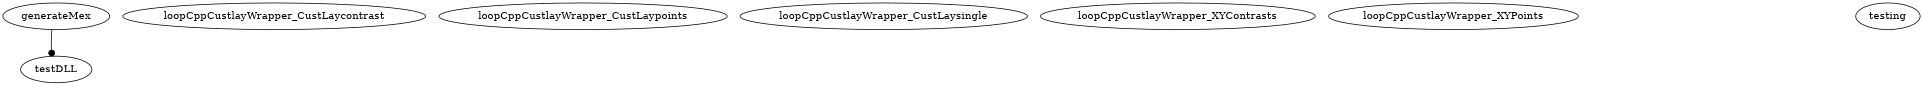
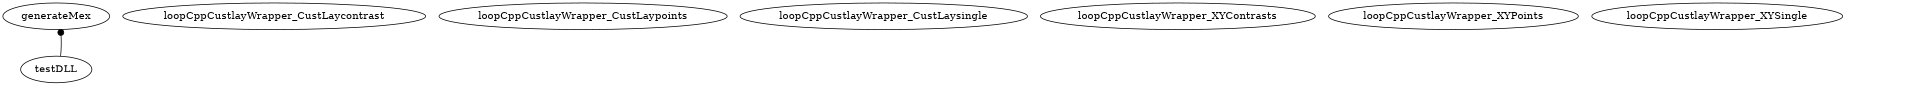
node "loopCppCustlayWrapper_XYSingle": added
node "testing": removed
edge "generateMex" -> "testDLL": reversed
